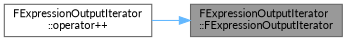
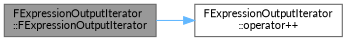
edge "FExpressionOutputIterator ::operator++" -> "FExpressionOutputIterator ::FExpressionOutputIterator": reversed
